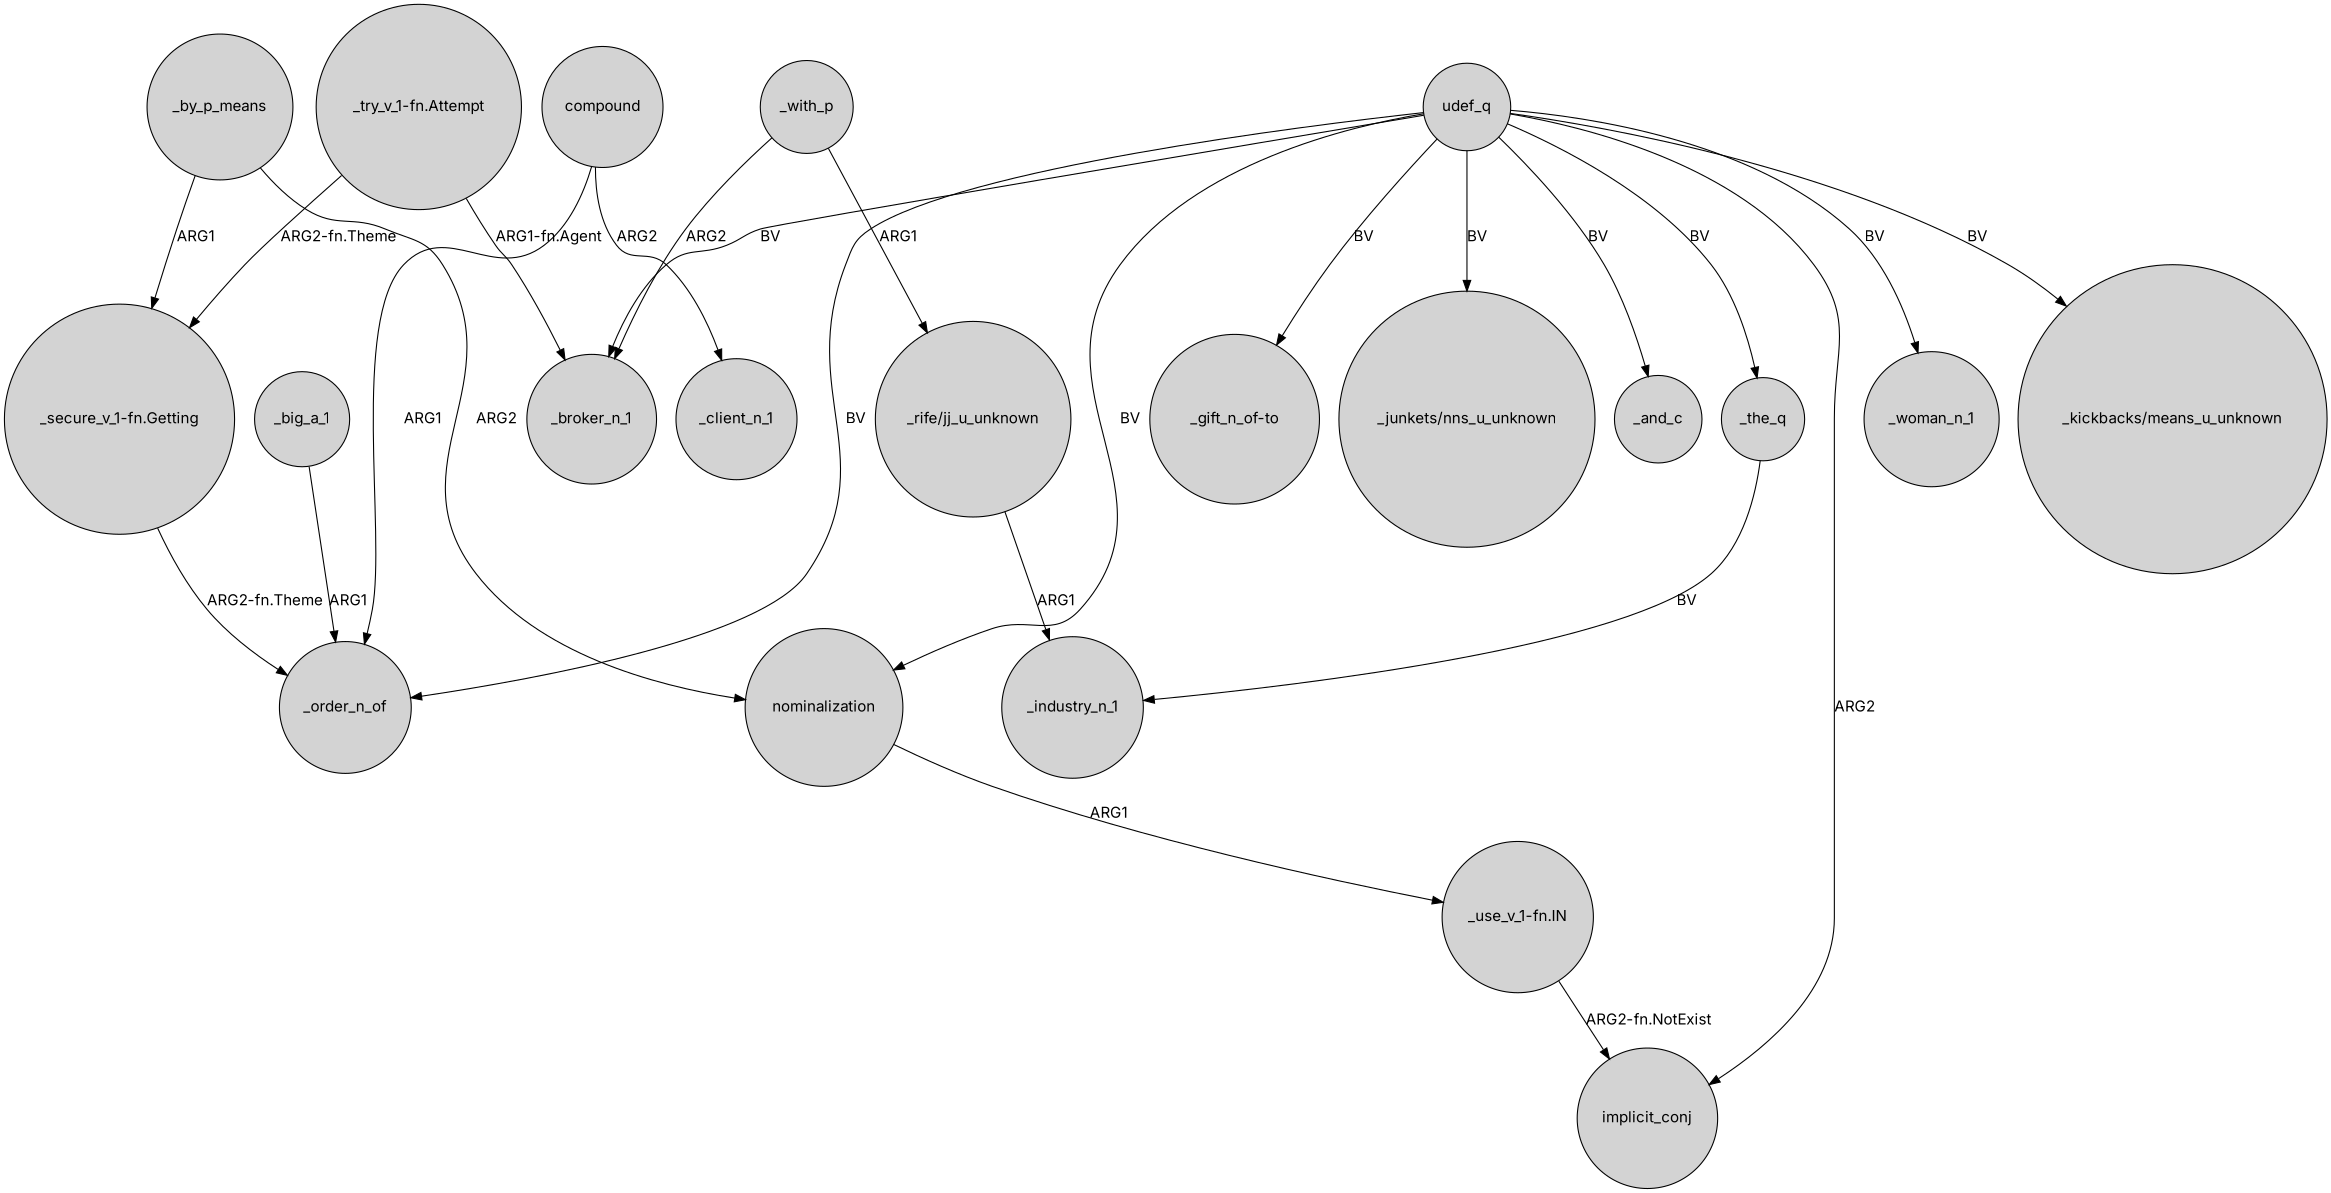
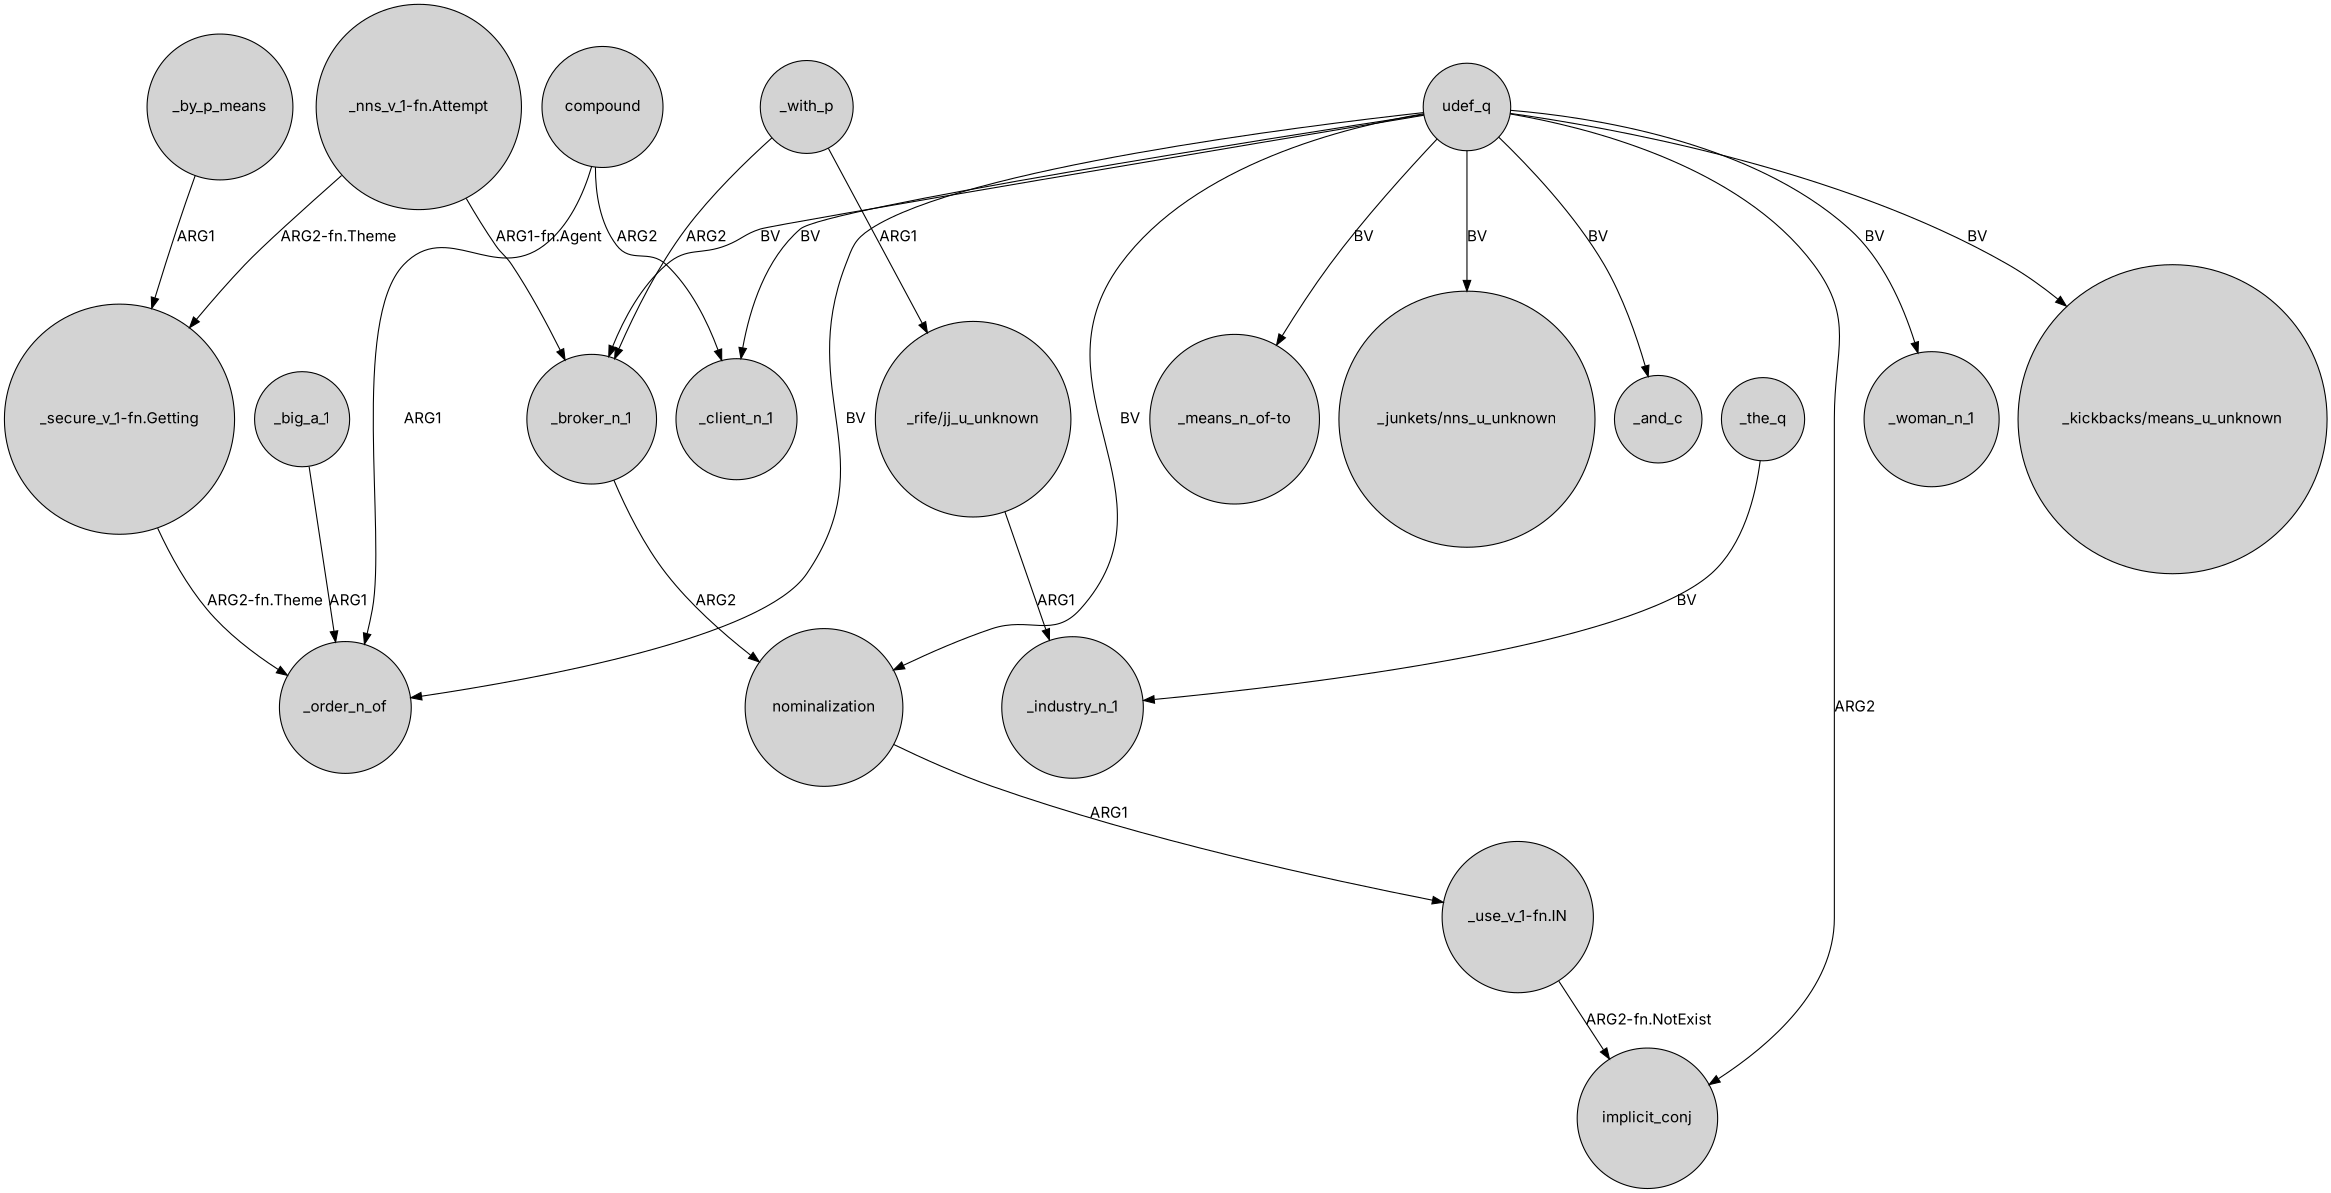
node "_try_v_1-fn.Attempt": label "_try_v_1-fn.Attempt" -> "_nns_v_1-fn.Attempt"
edge "udef_q" -> "_the_q": now "udef_q" -> "_client_n_1"
node "_gift_n_of-to": label "_gift_n_of-to" -> "_means_n_of-to"
edge "_by_p_means" -> "nominalization": now "_broker_n_1" -> "nominalization"
